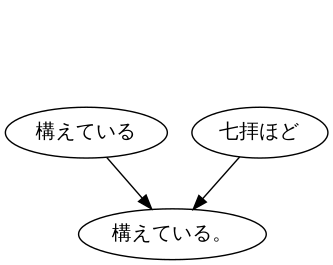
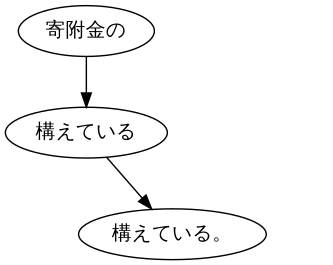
node "寄附金の": added
node "七拝ほど": removed
